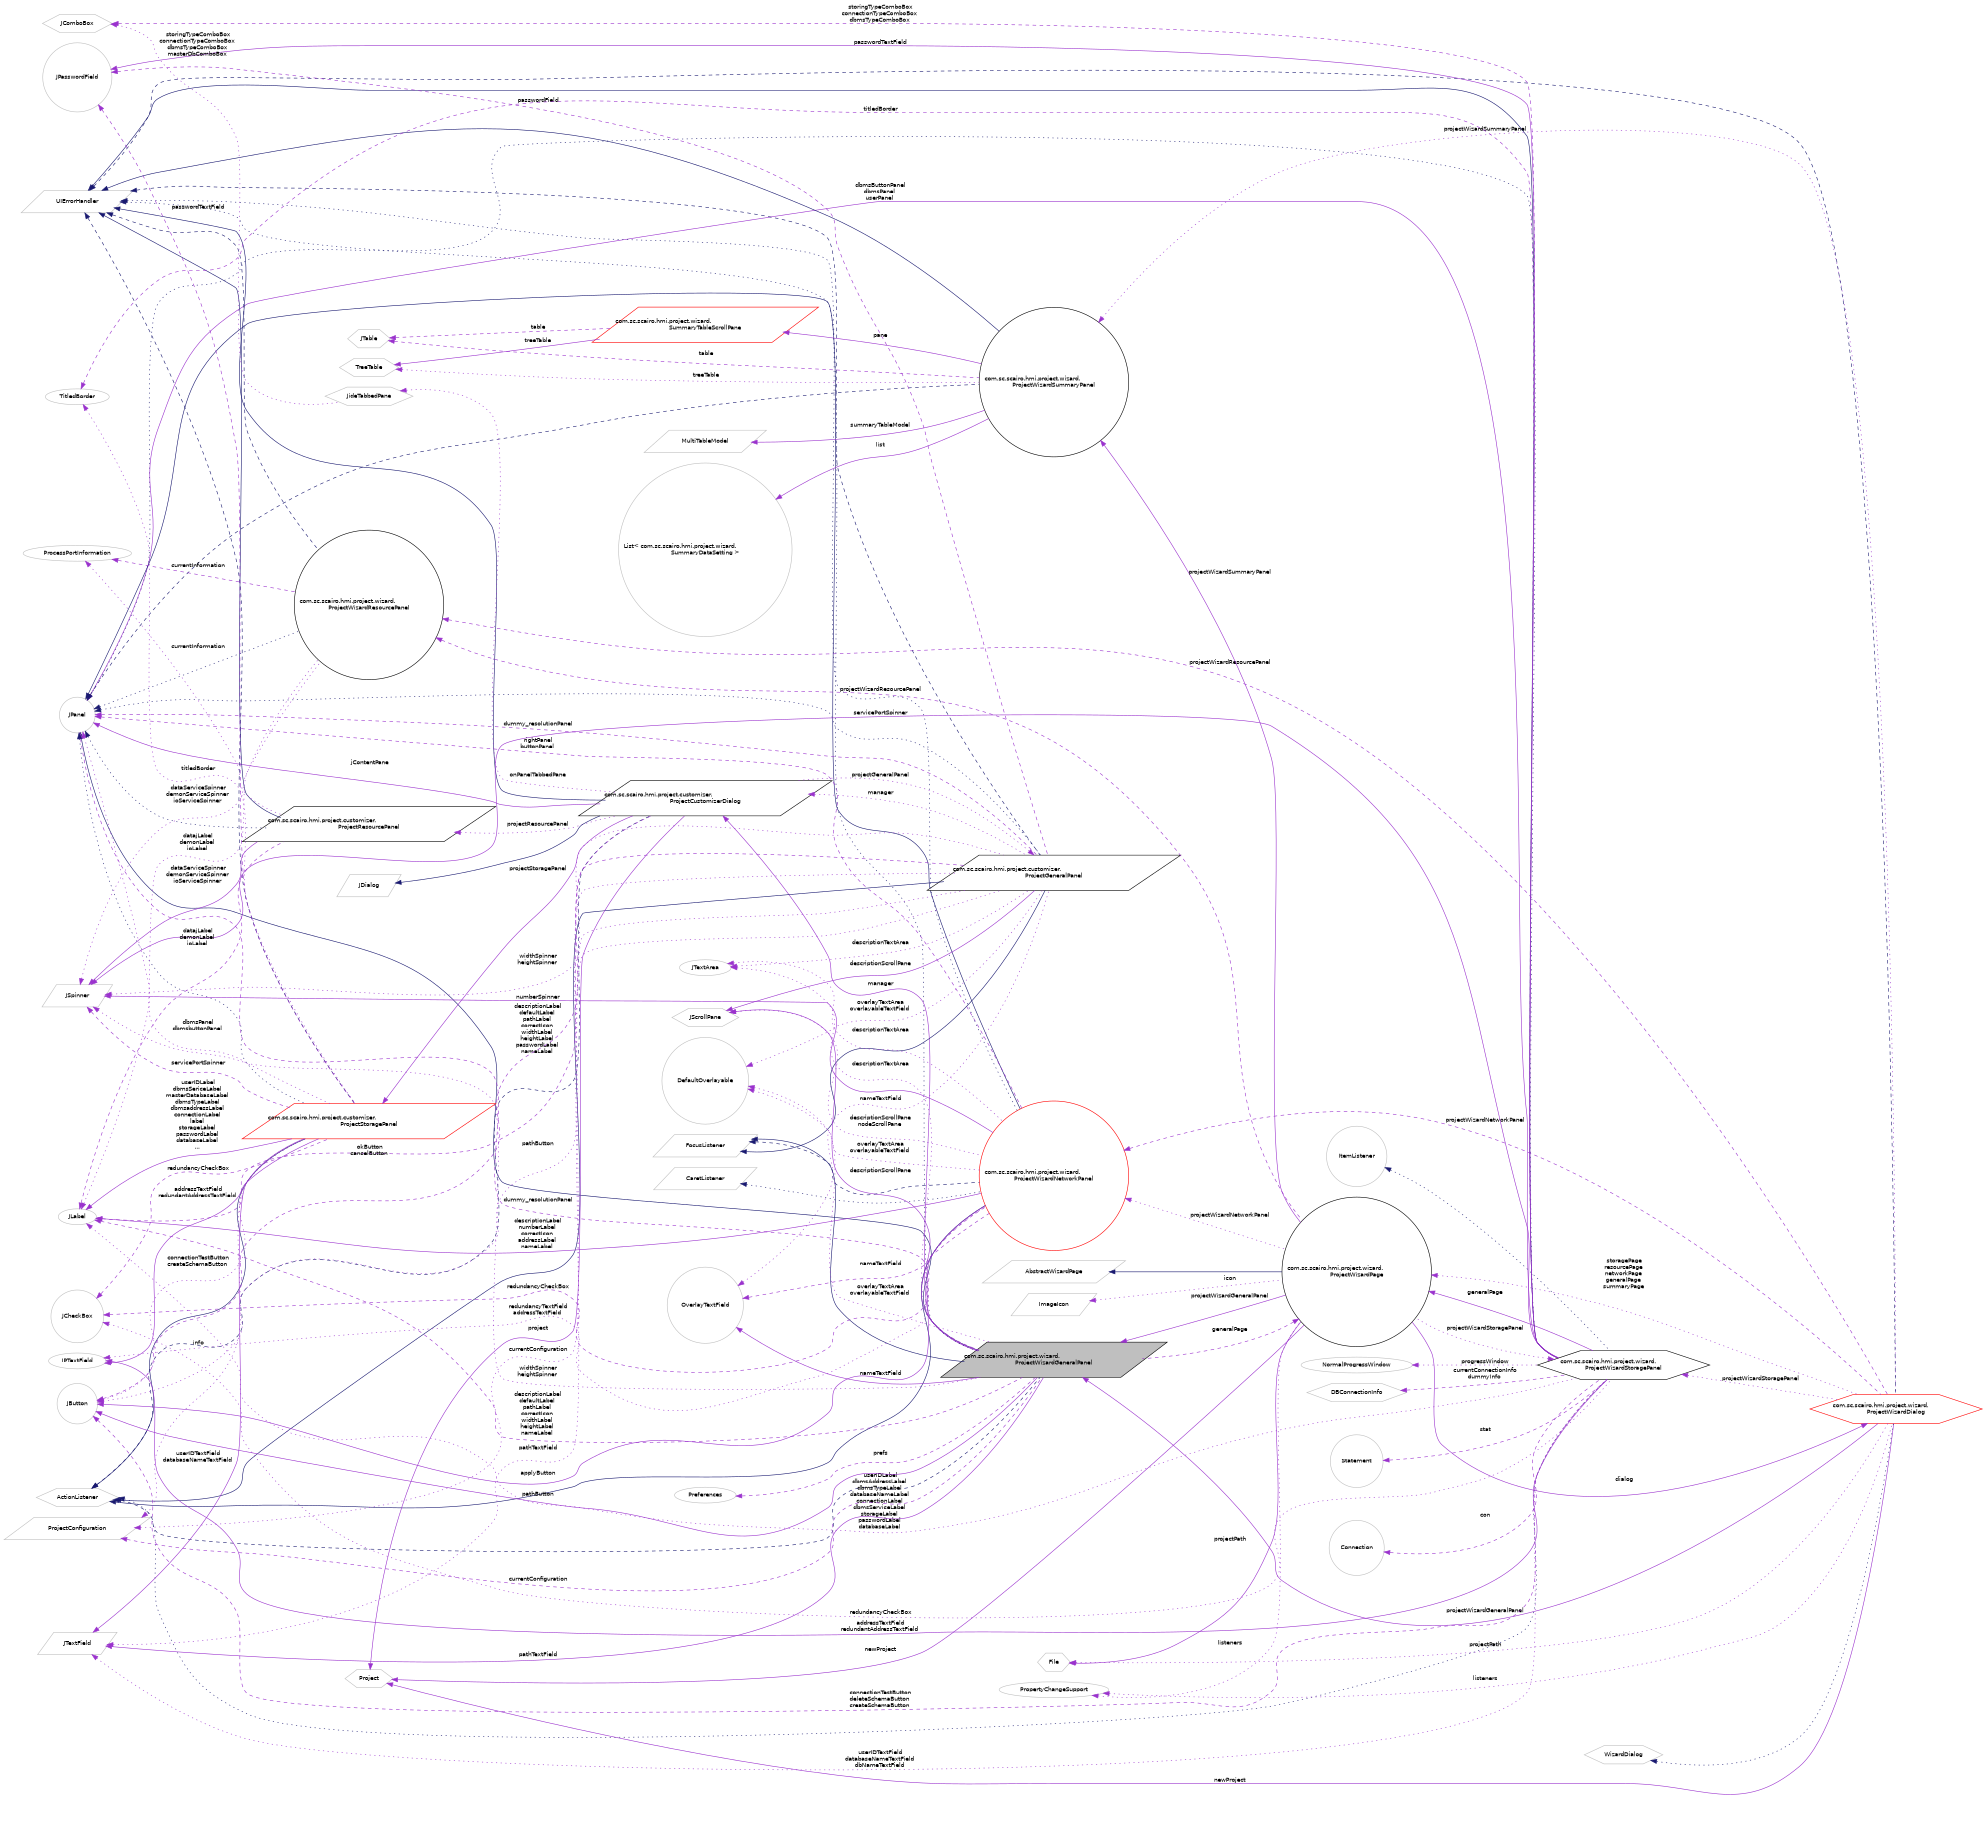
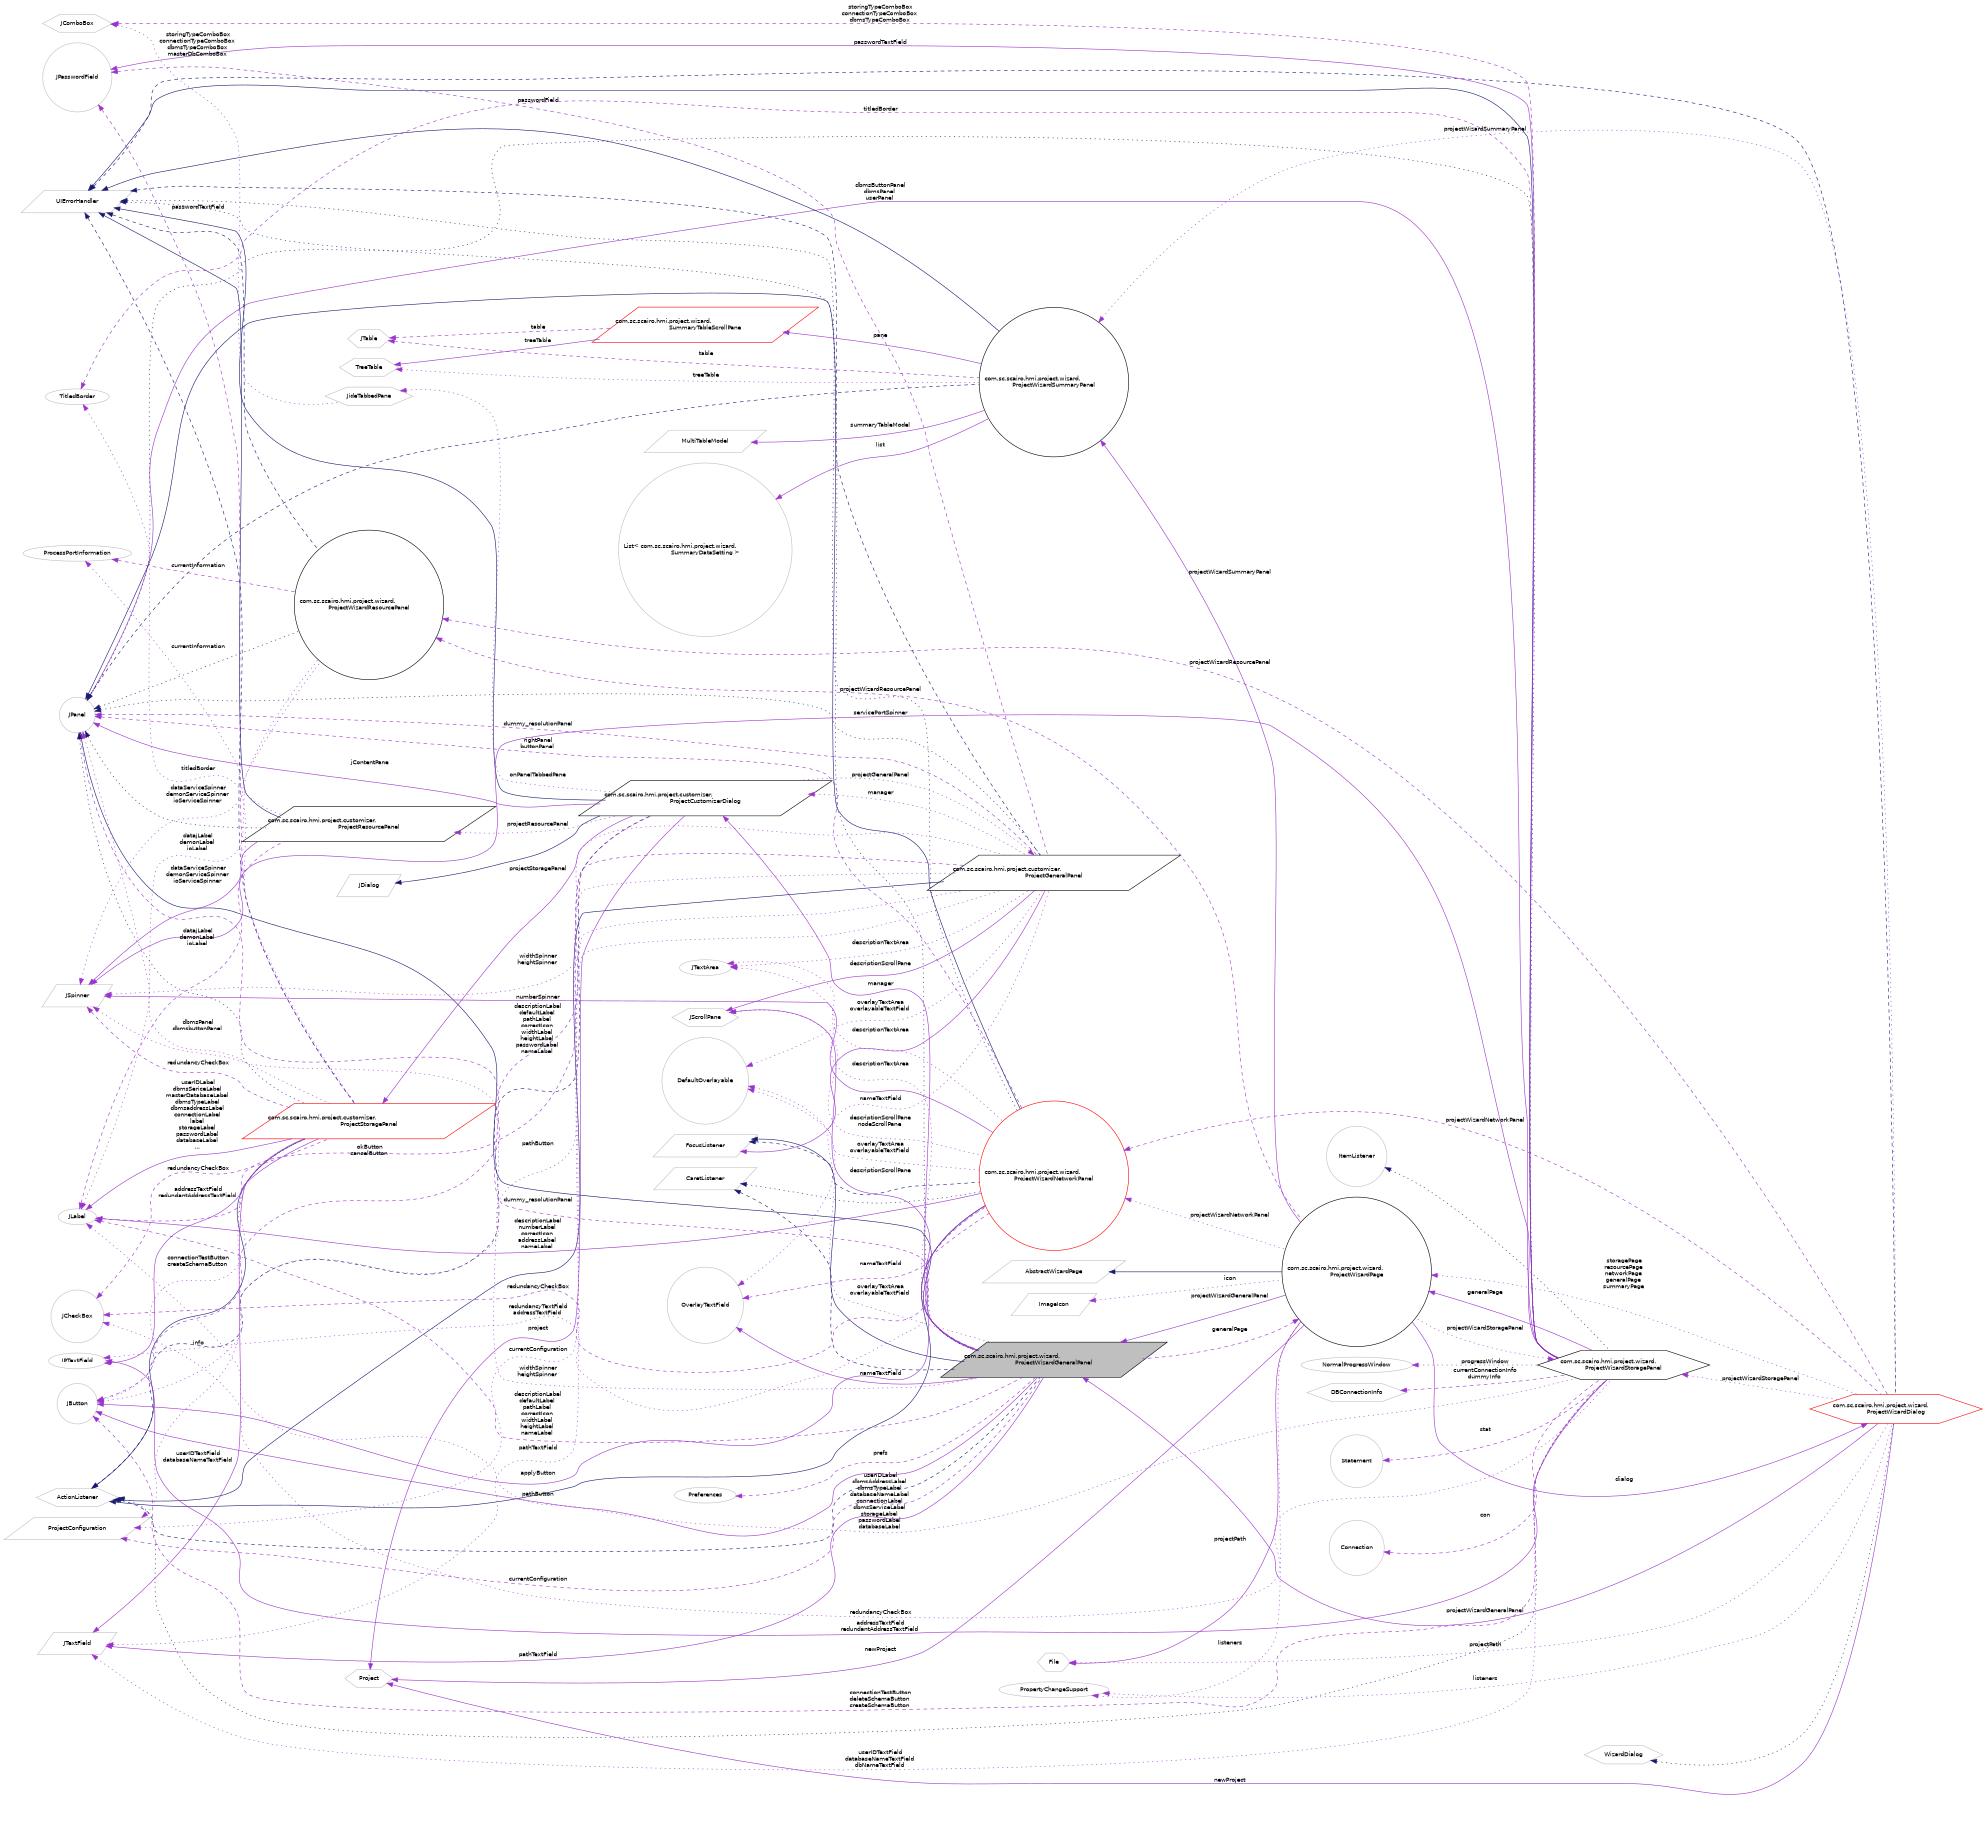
edge "com.sc.scairo.hmi.project.customizer. ProjectGeneralPanel" -> "FocusListener": color midnightblue -> darkorchid3
edge "com.sc.scairo.hmi.project.customizer. ProjectStoragePanel" -> "JSpinner": label " servicePortSpinner" -> " redundancyCheckBox"
edge "com.sc.scairo.hmi.project.wizard. ProjectWizardGeneralPanel" -> "CaretListener": added
